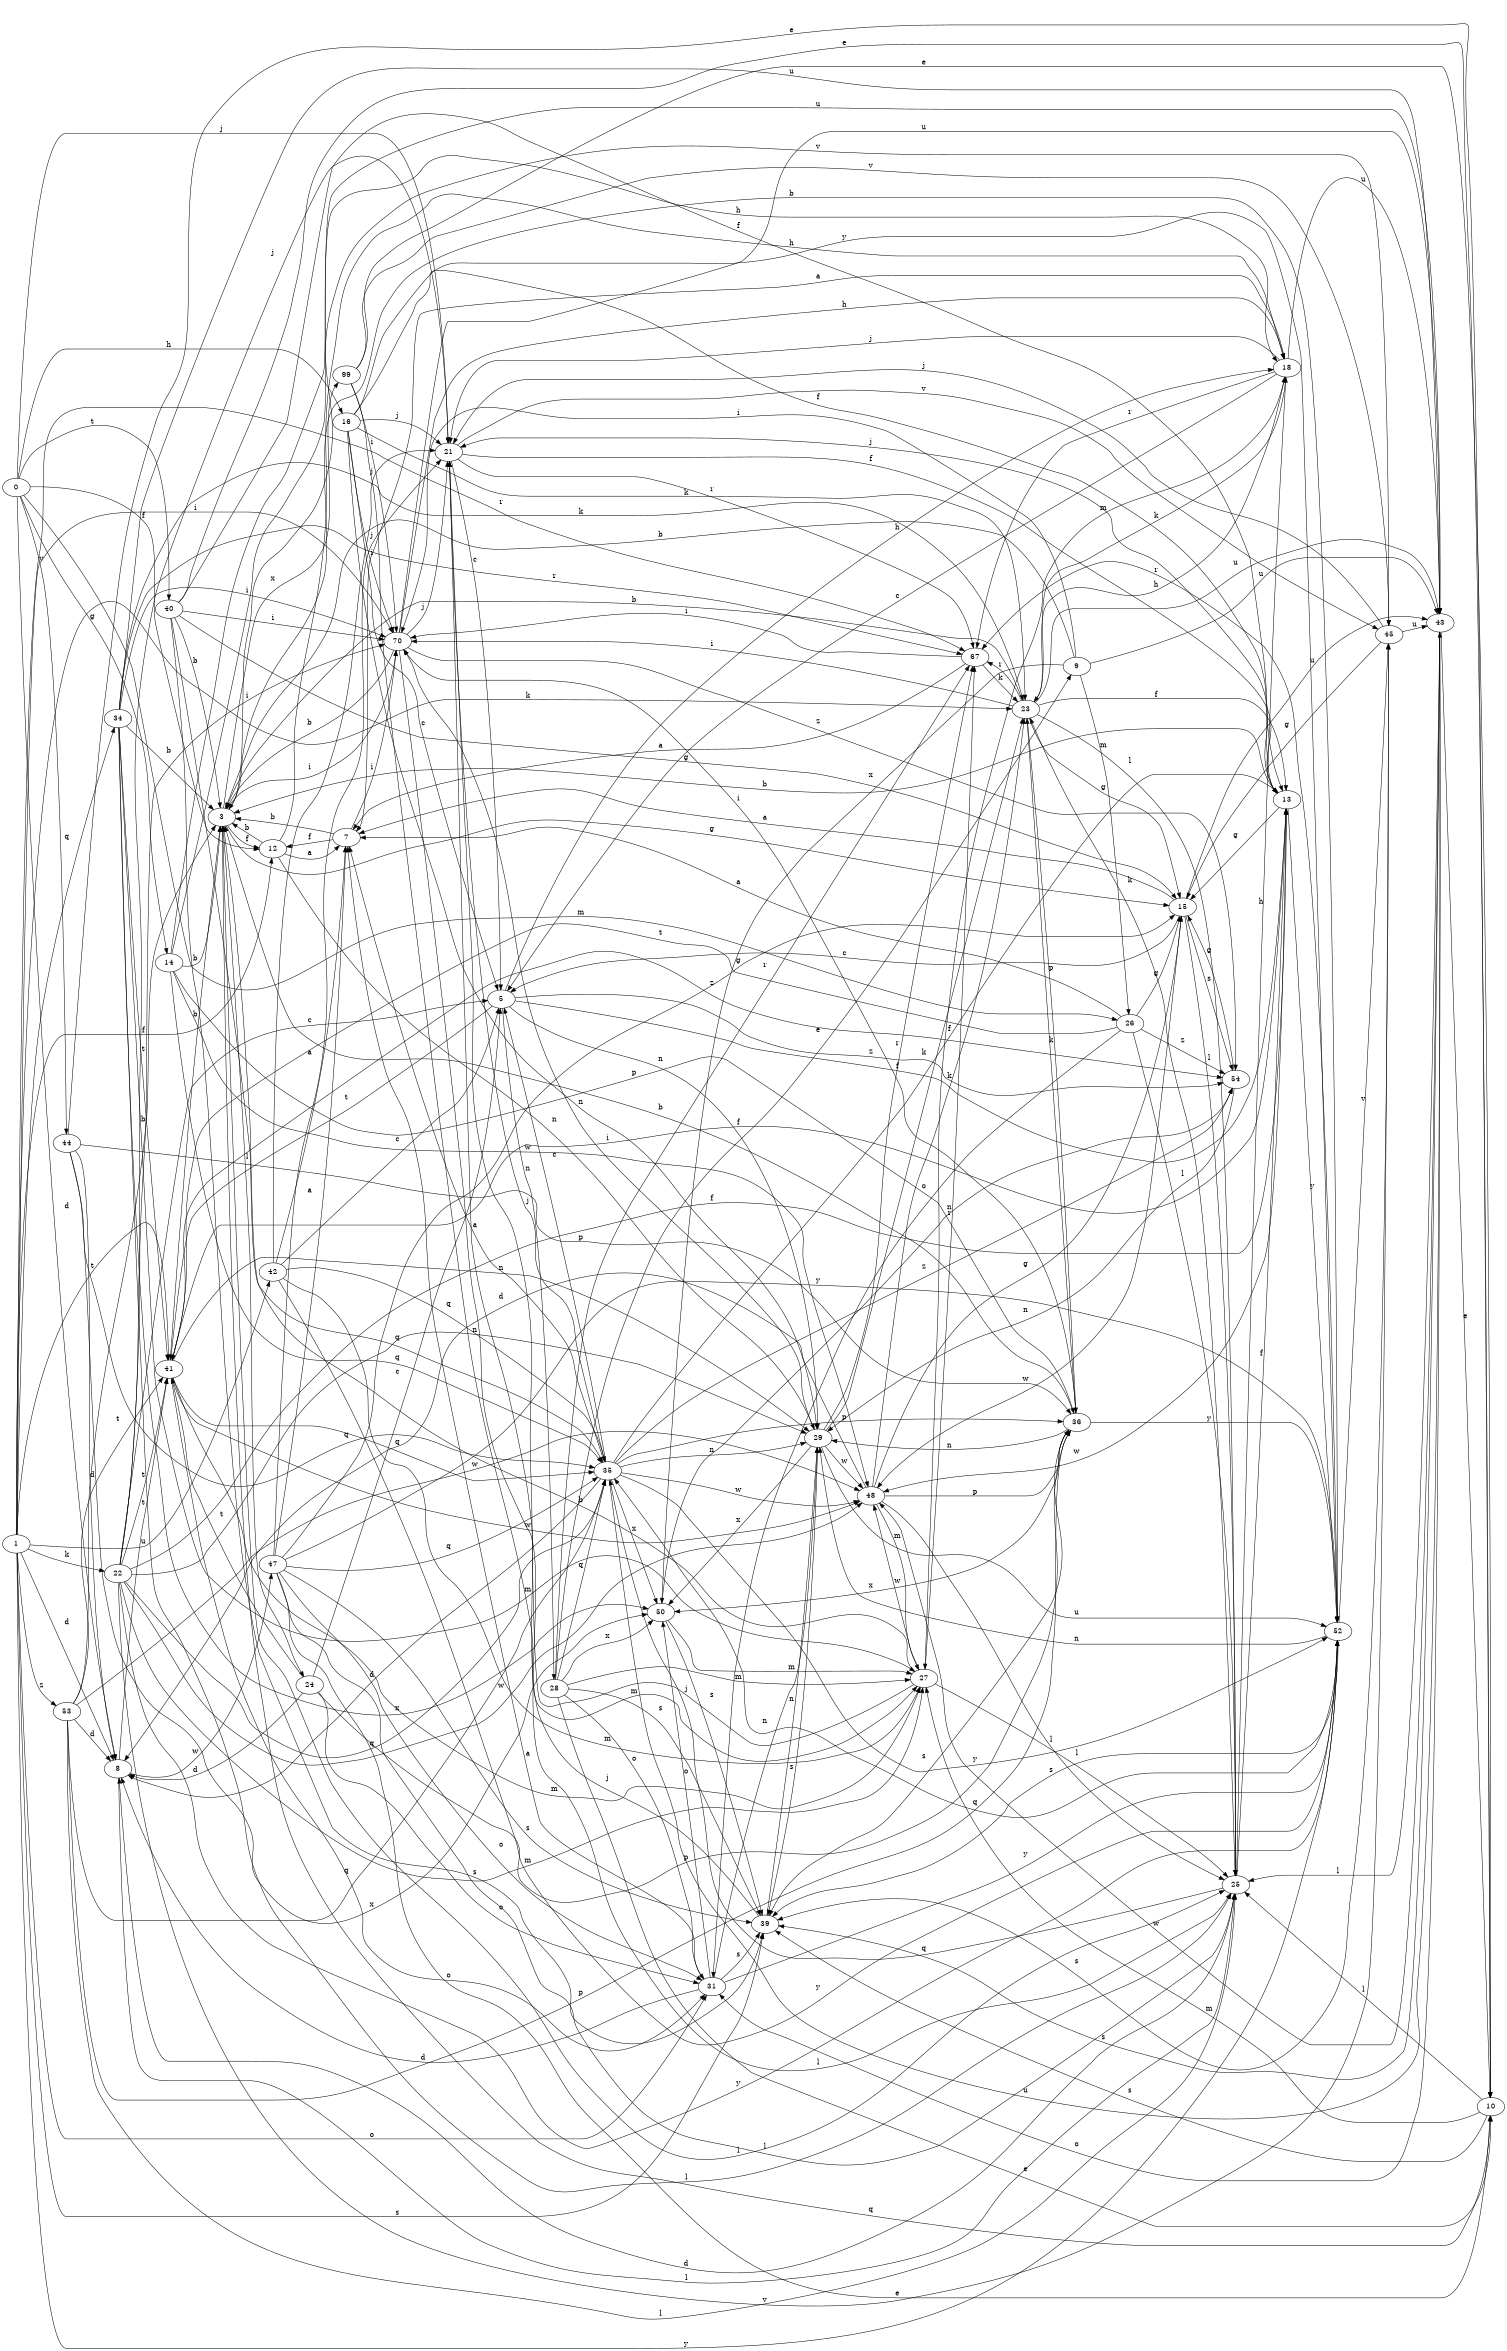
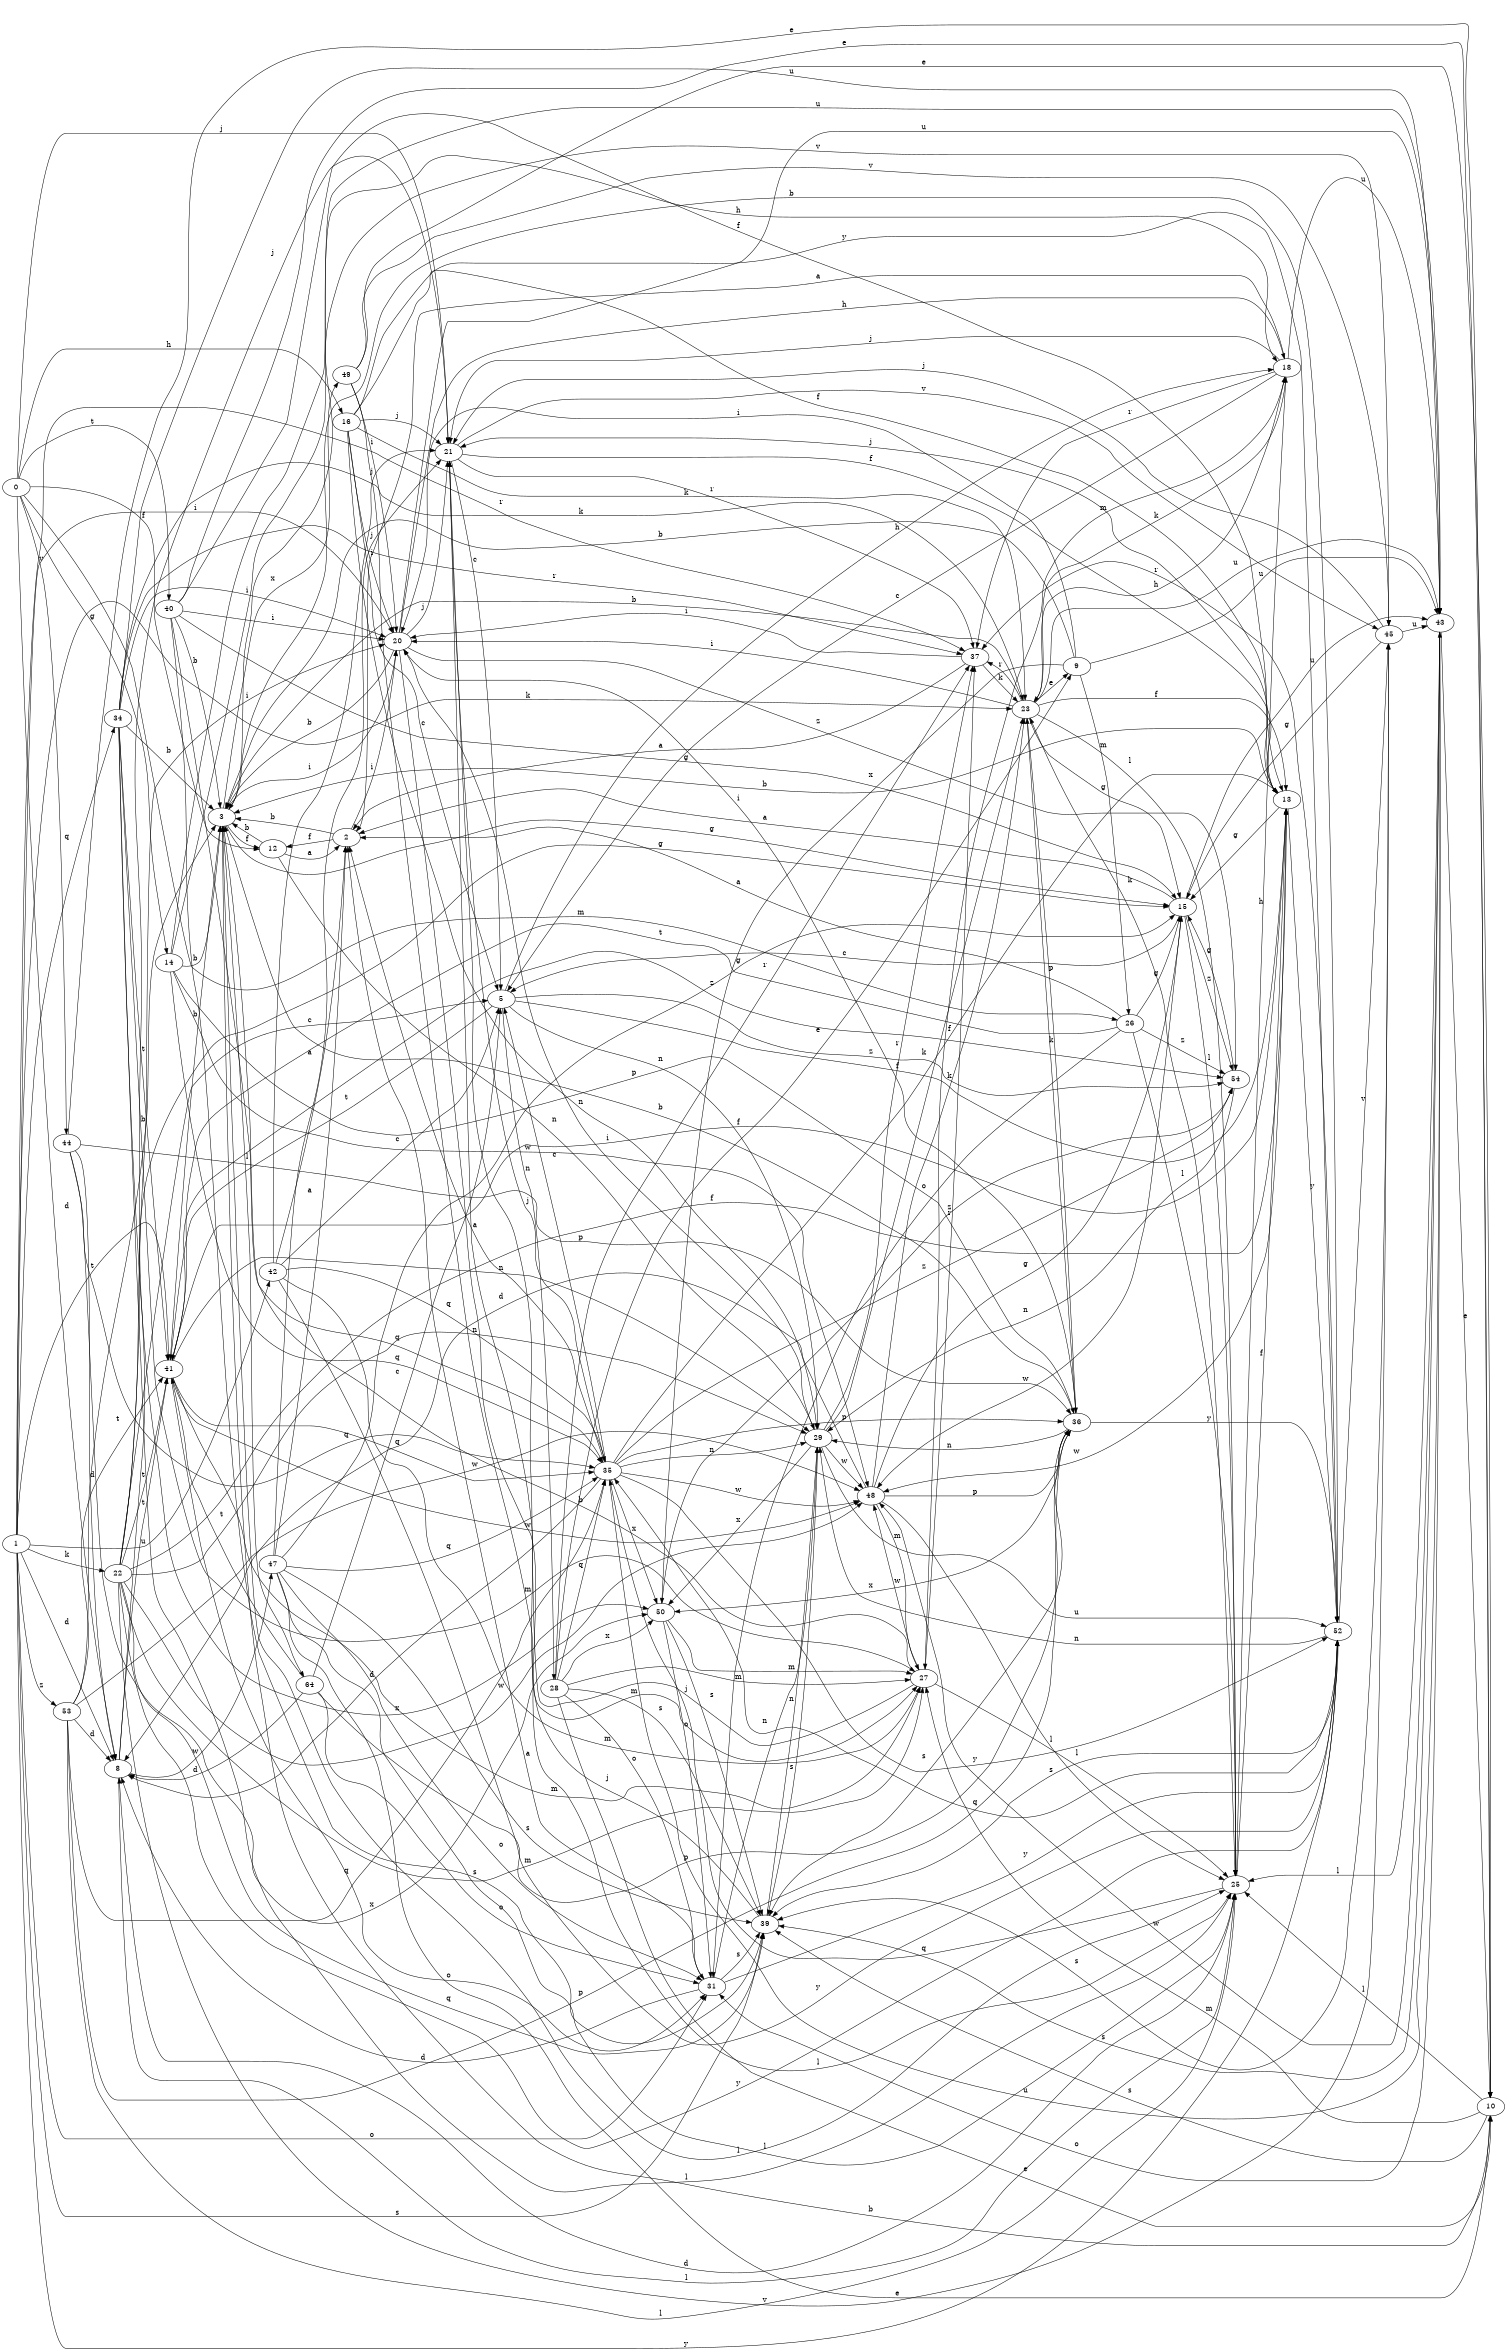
edge "12" -> "18": removed, label "h"
node "99": label "99" -> "49"
node "70": label "70" -> "20"
node "67": label "67" -> "37"
edge "23" -> "9": added, label "e"
node "7": label "7" -> "2"
edge "15" -> "54": label "s" -> "z"
edge "8" -> "15": added, label "g"
edge "1" -> "12": removed, label "f"
edge "50" -> "54": label "n" -> "z"
edge "47" -> "52": removed, label "y"
node "24": label "24" -> "64"
edge "22" -> "35": now "22" -> "39"
edge "31" -> "50": reversed
edge "10" -> "3": label "q" -> "b"
